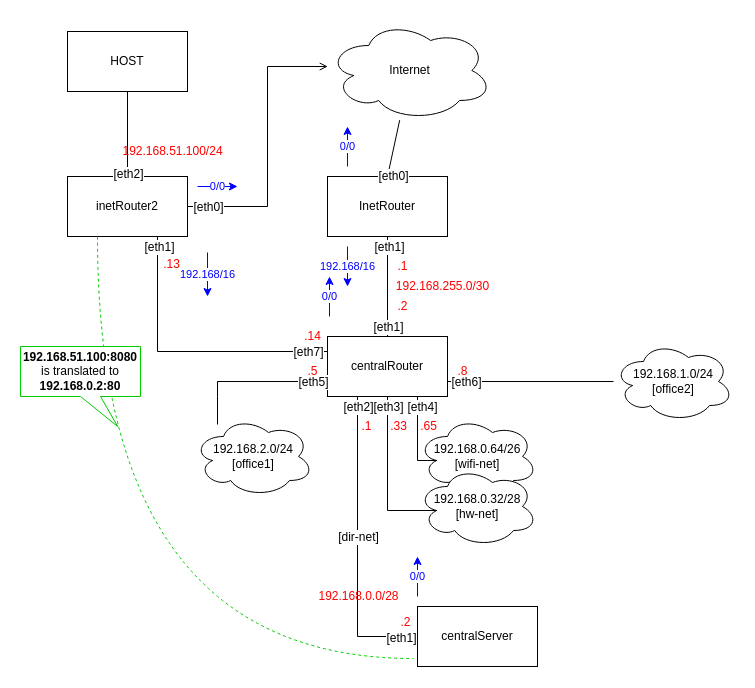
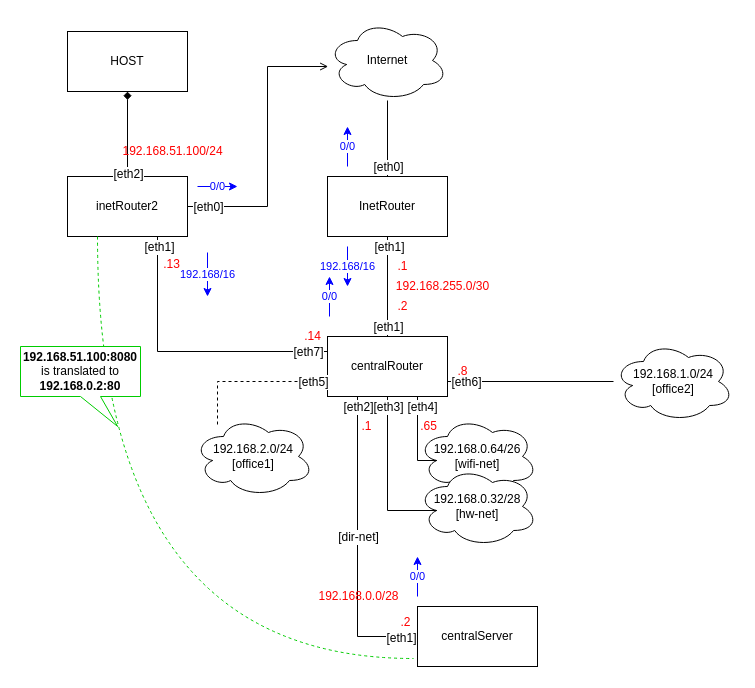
node "Internet": size 165x100 -> 120x80
edge "HOST" -- "inetRouter2": arrowhead none -> diamond
node ".5": removed
edge "centralRouter" -- "192.168.2.0/24 [office1]": style solid -> dashed
node ".33": removed
